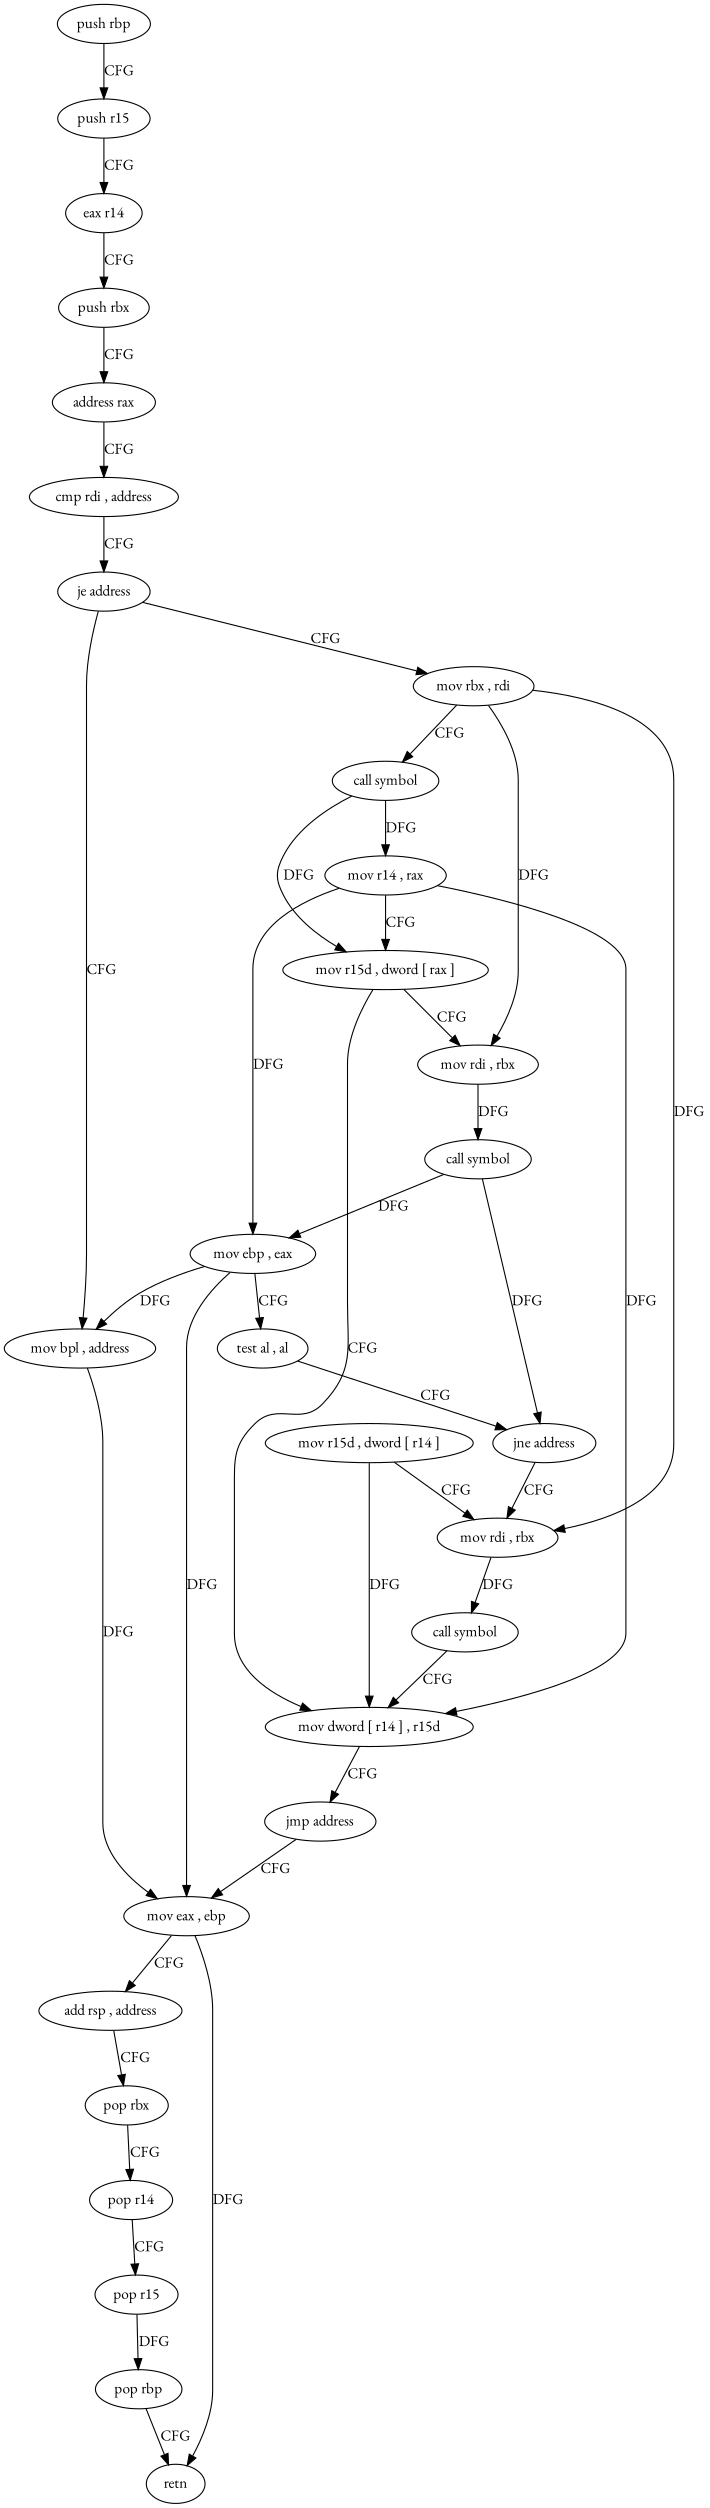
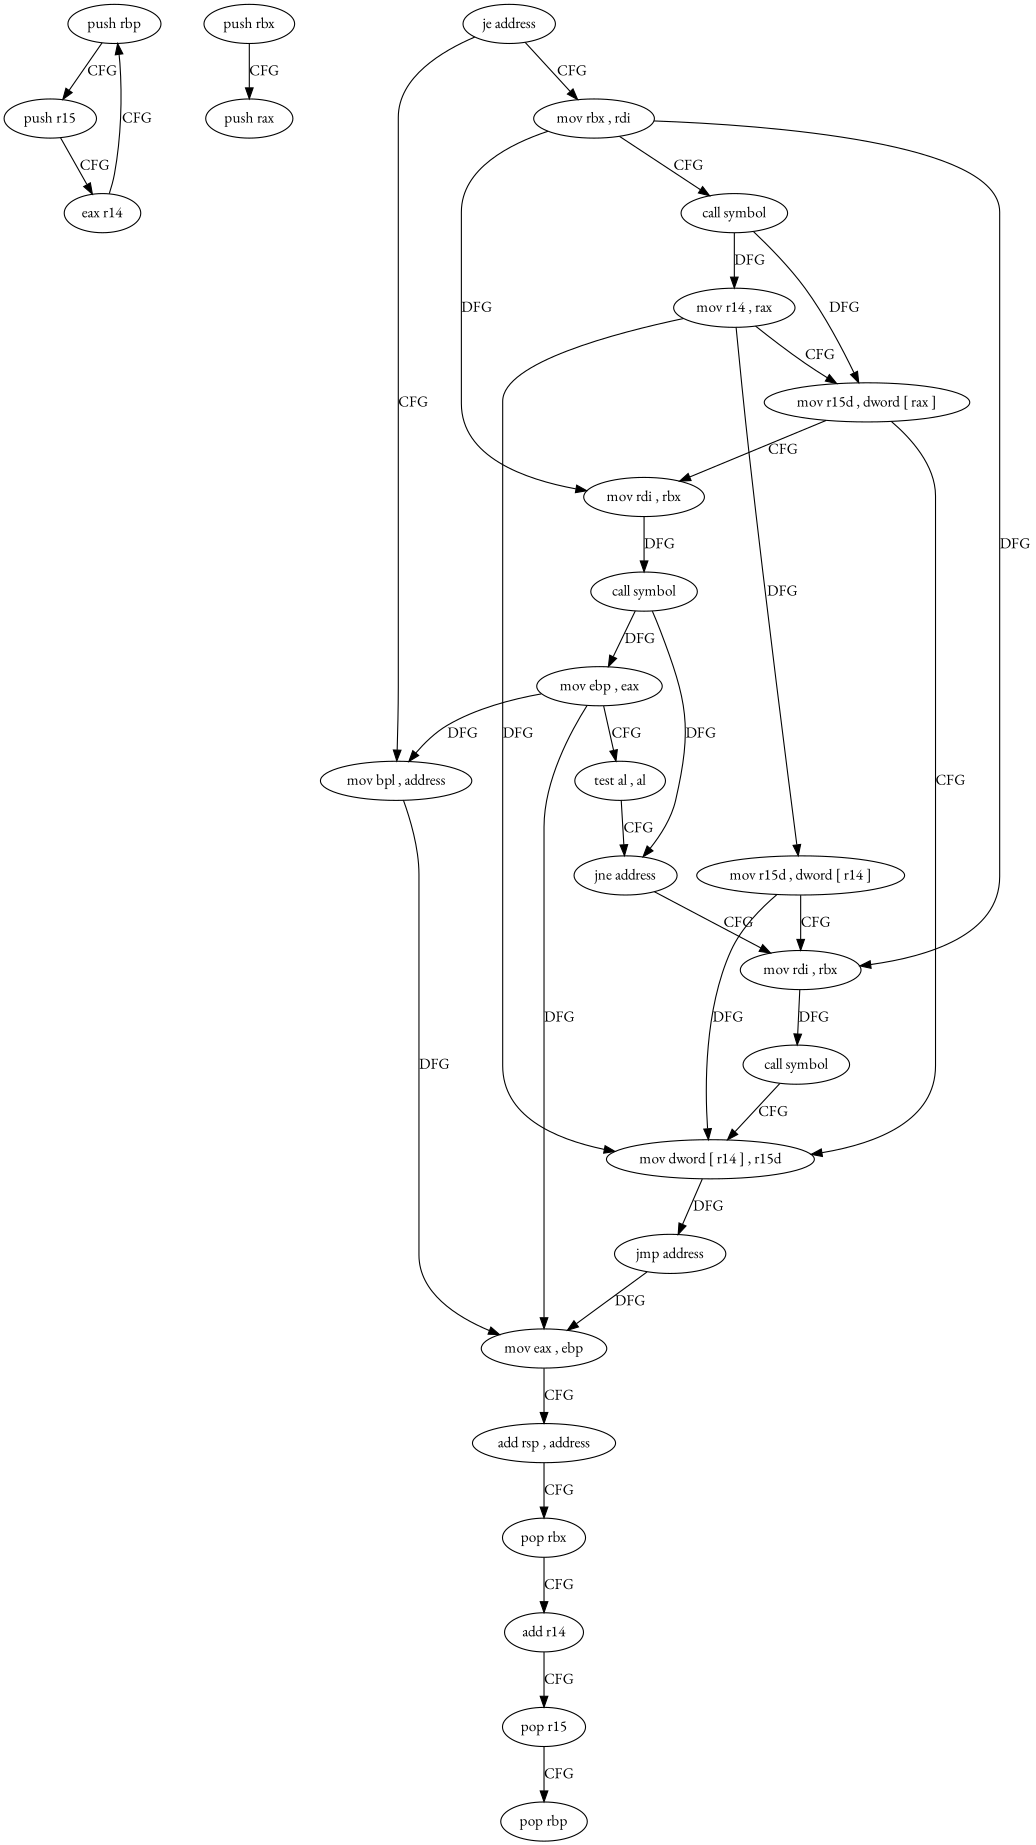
edge "eax r14" -> "push rbx": now "eax r14" -> "push rbp"
node "address rax": label "address rax" -> "push rax"
node "cmp rdi , address": removed
edge "mov r14 , rax" -> "mov ebp , eax": now "mov r14 , rax" -> "mov r15d , dword [ r14 ]"
edge "mov dword [ r14 ] , r15d" -> "jmp address": label "CFG" -> "DFG"
edge "jmp address" -> "mov eax , ebp": label "CFG" -> "DFG"
node "pop r14": label "pop r14" -> "add r14"
edge "pop r15" -> "pop rbp": label "DFG" -> "CFG"
node "retn": removed
